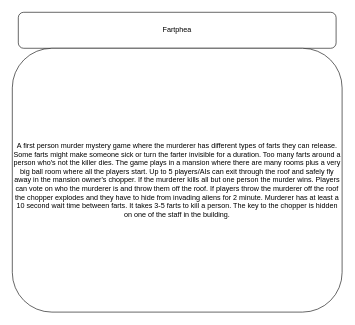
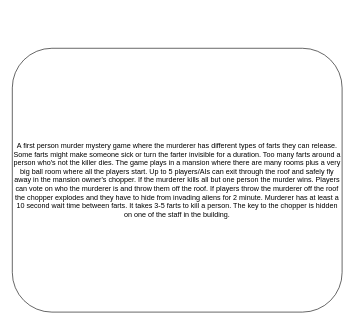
node "Fartphea": removed
